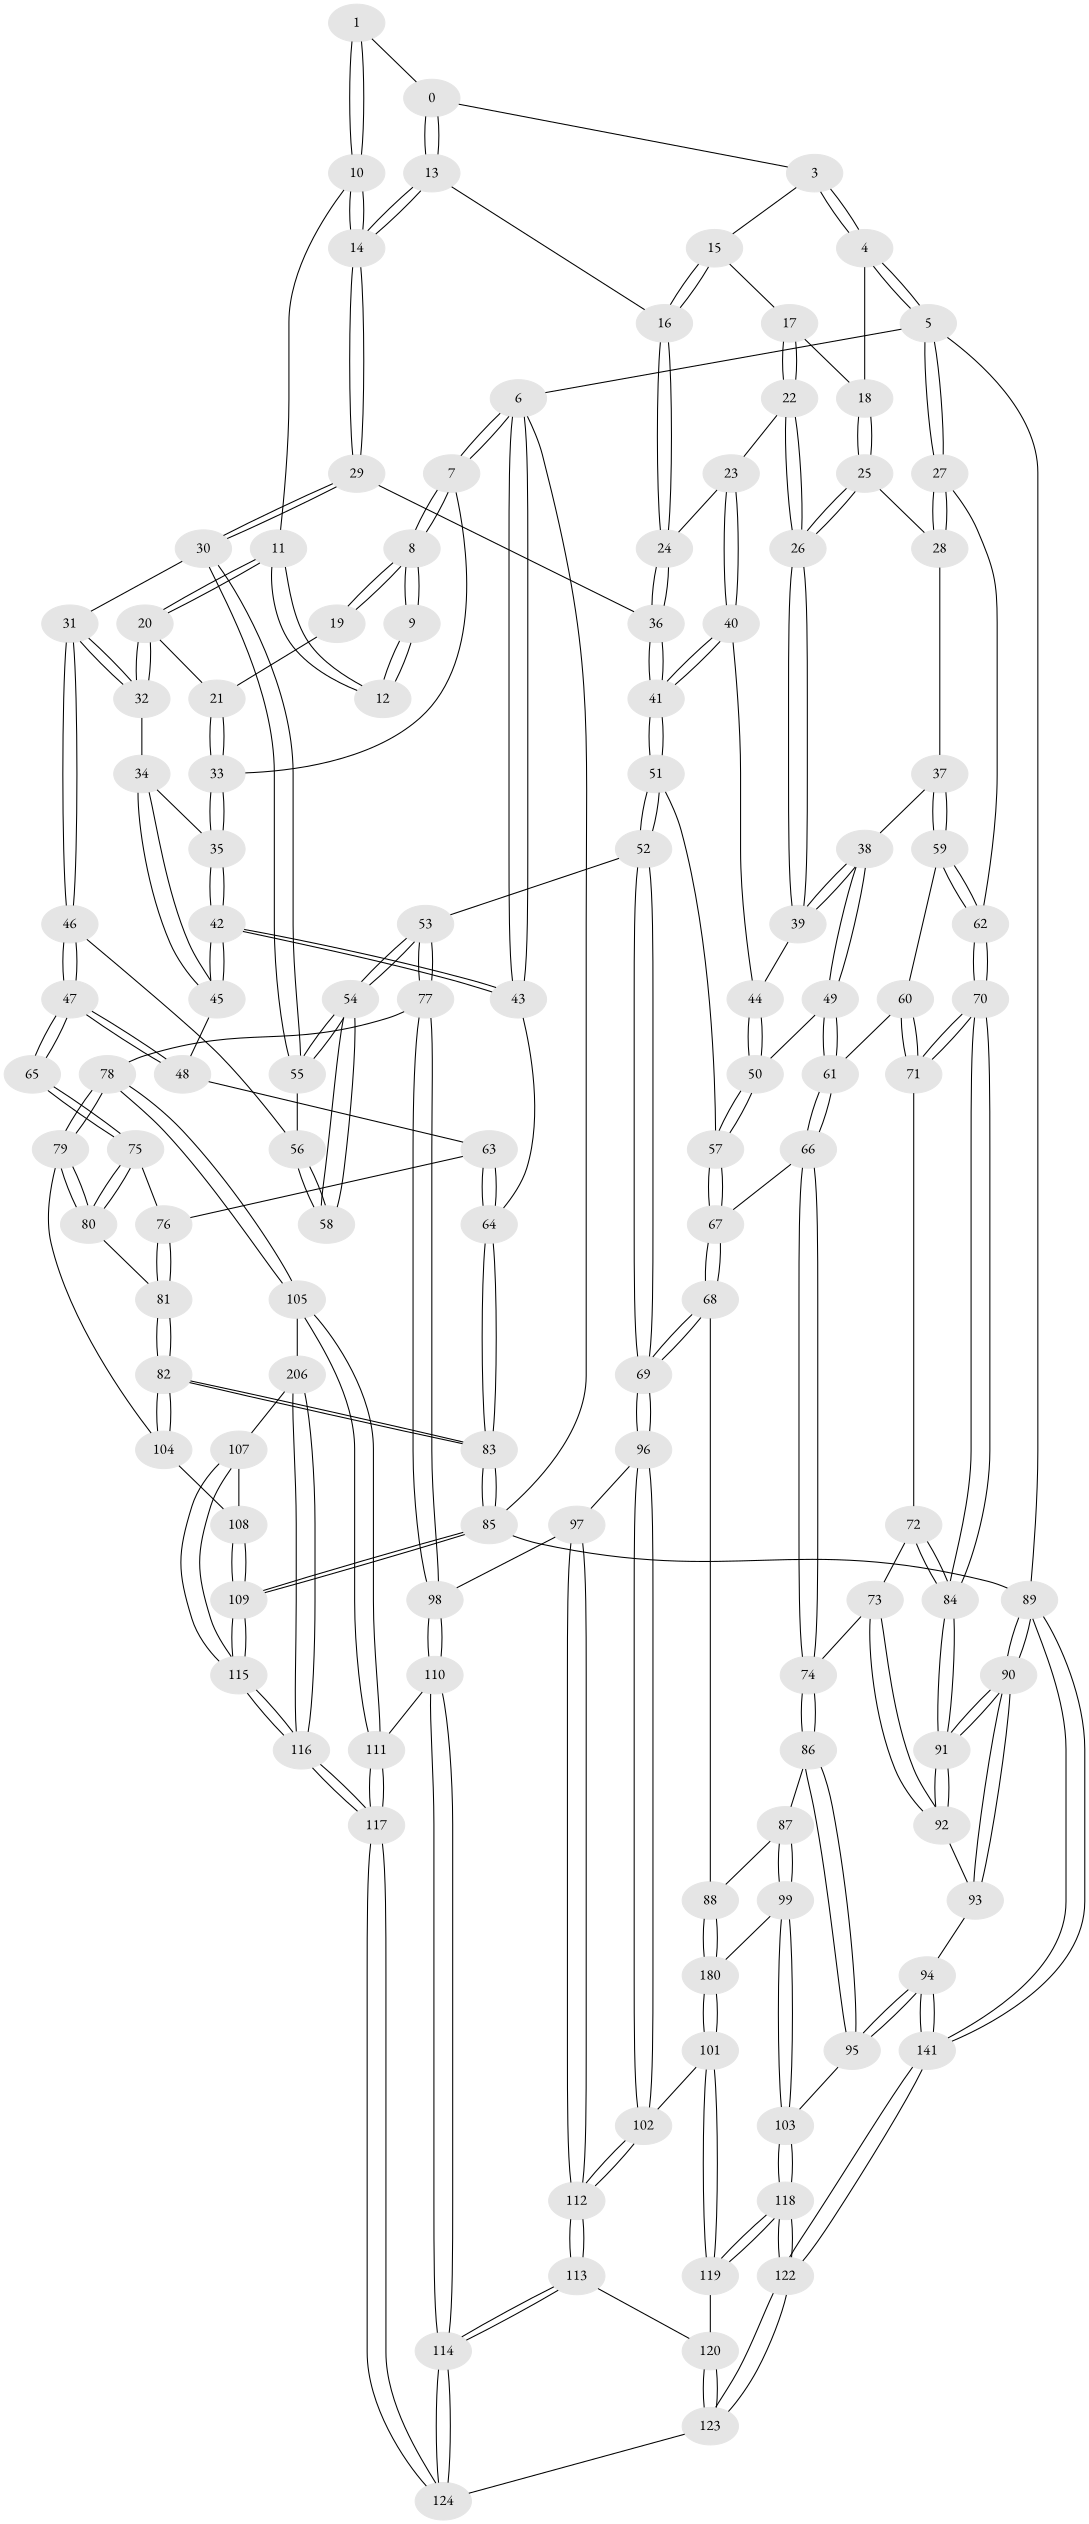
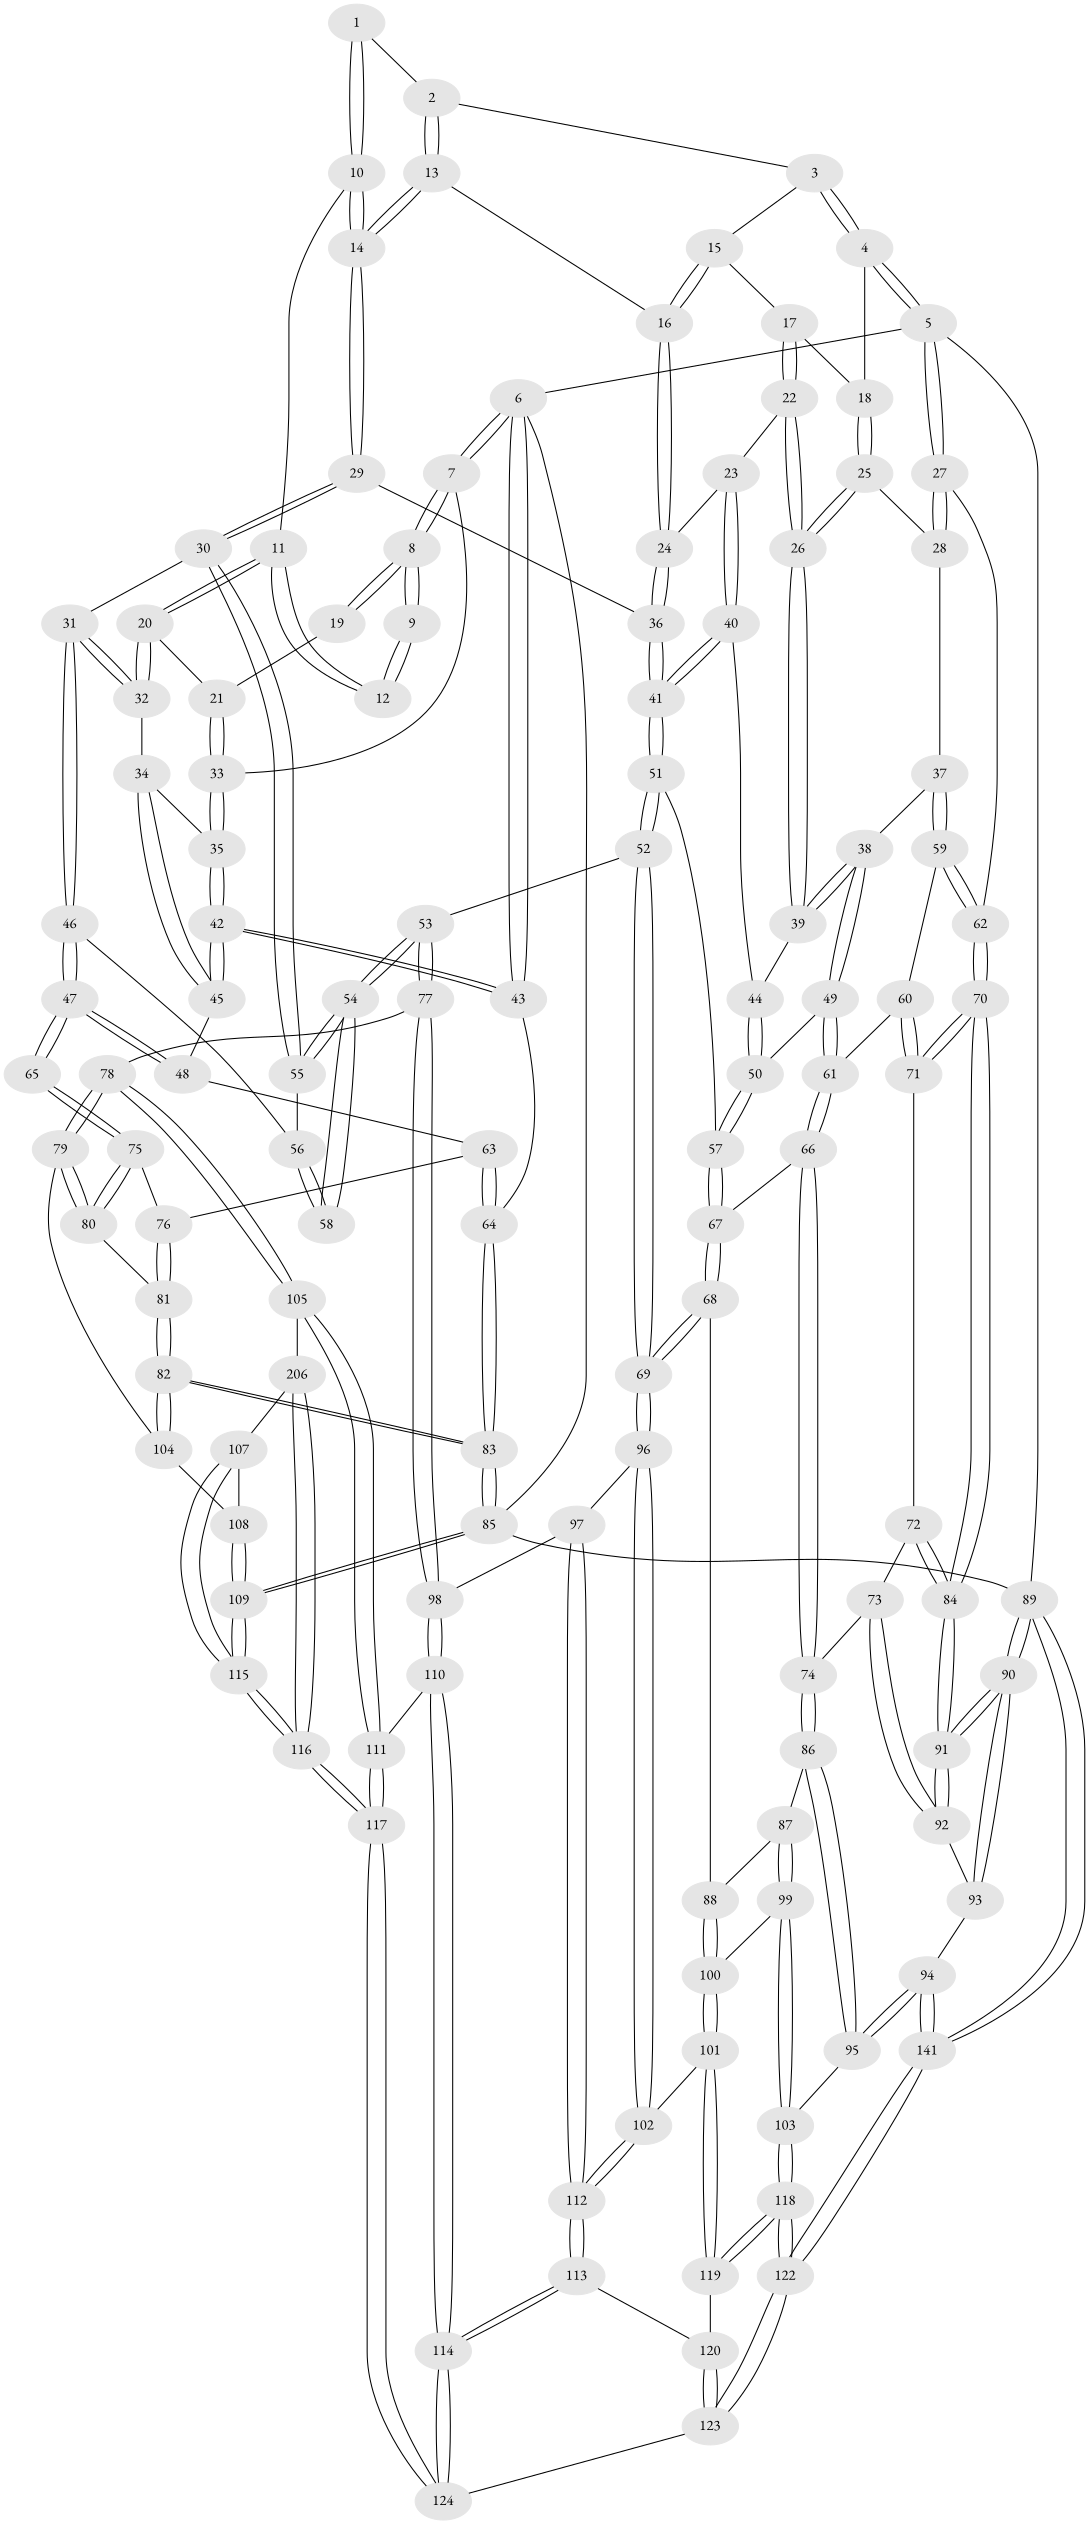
node "0": label "0" -> "2"
node "180": label "180" -> "100"
